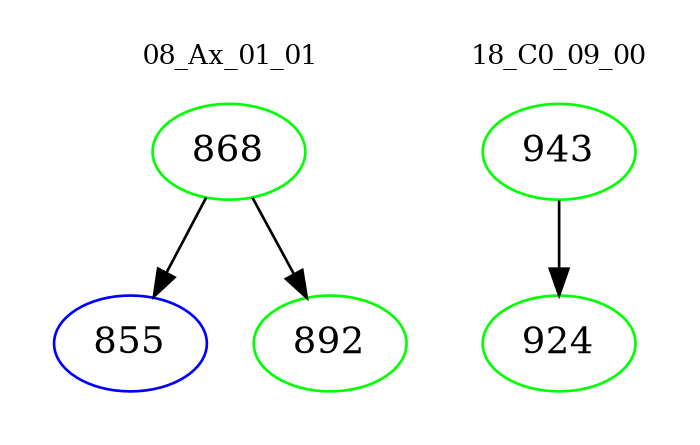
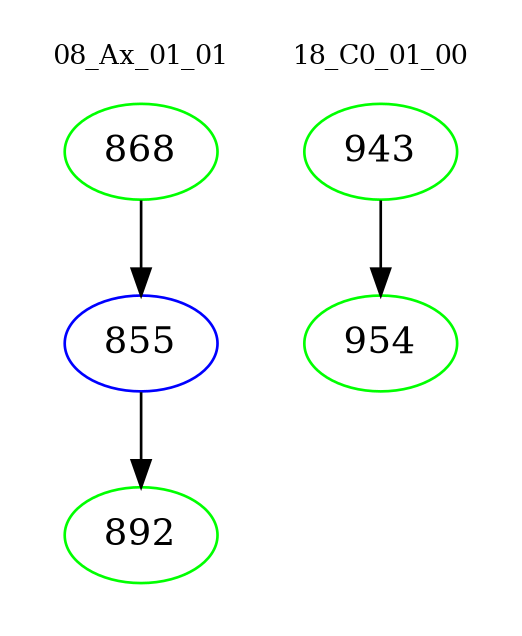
cluster "18_C0_09_00": label "18_C0_09_00" -> "18_C0_01_00"
edge "868" -> "892": now "855" -> "892"
node "924": label "924" -> "954"
